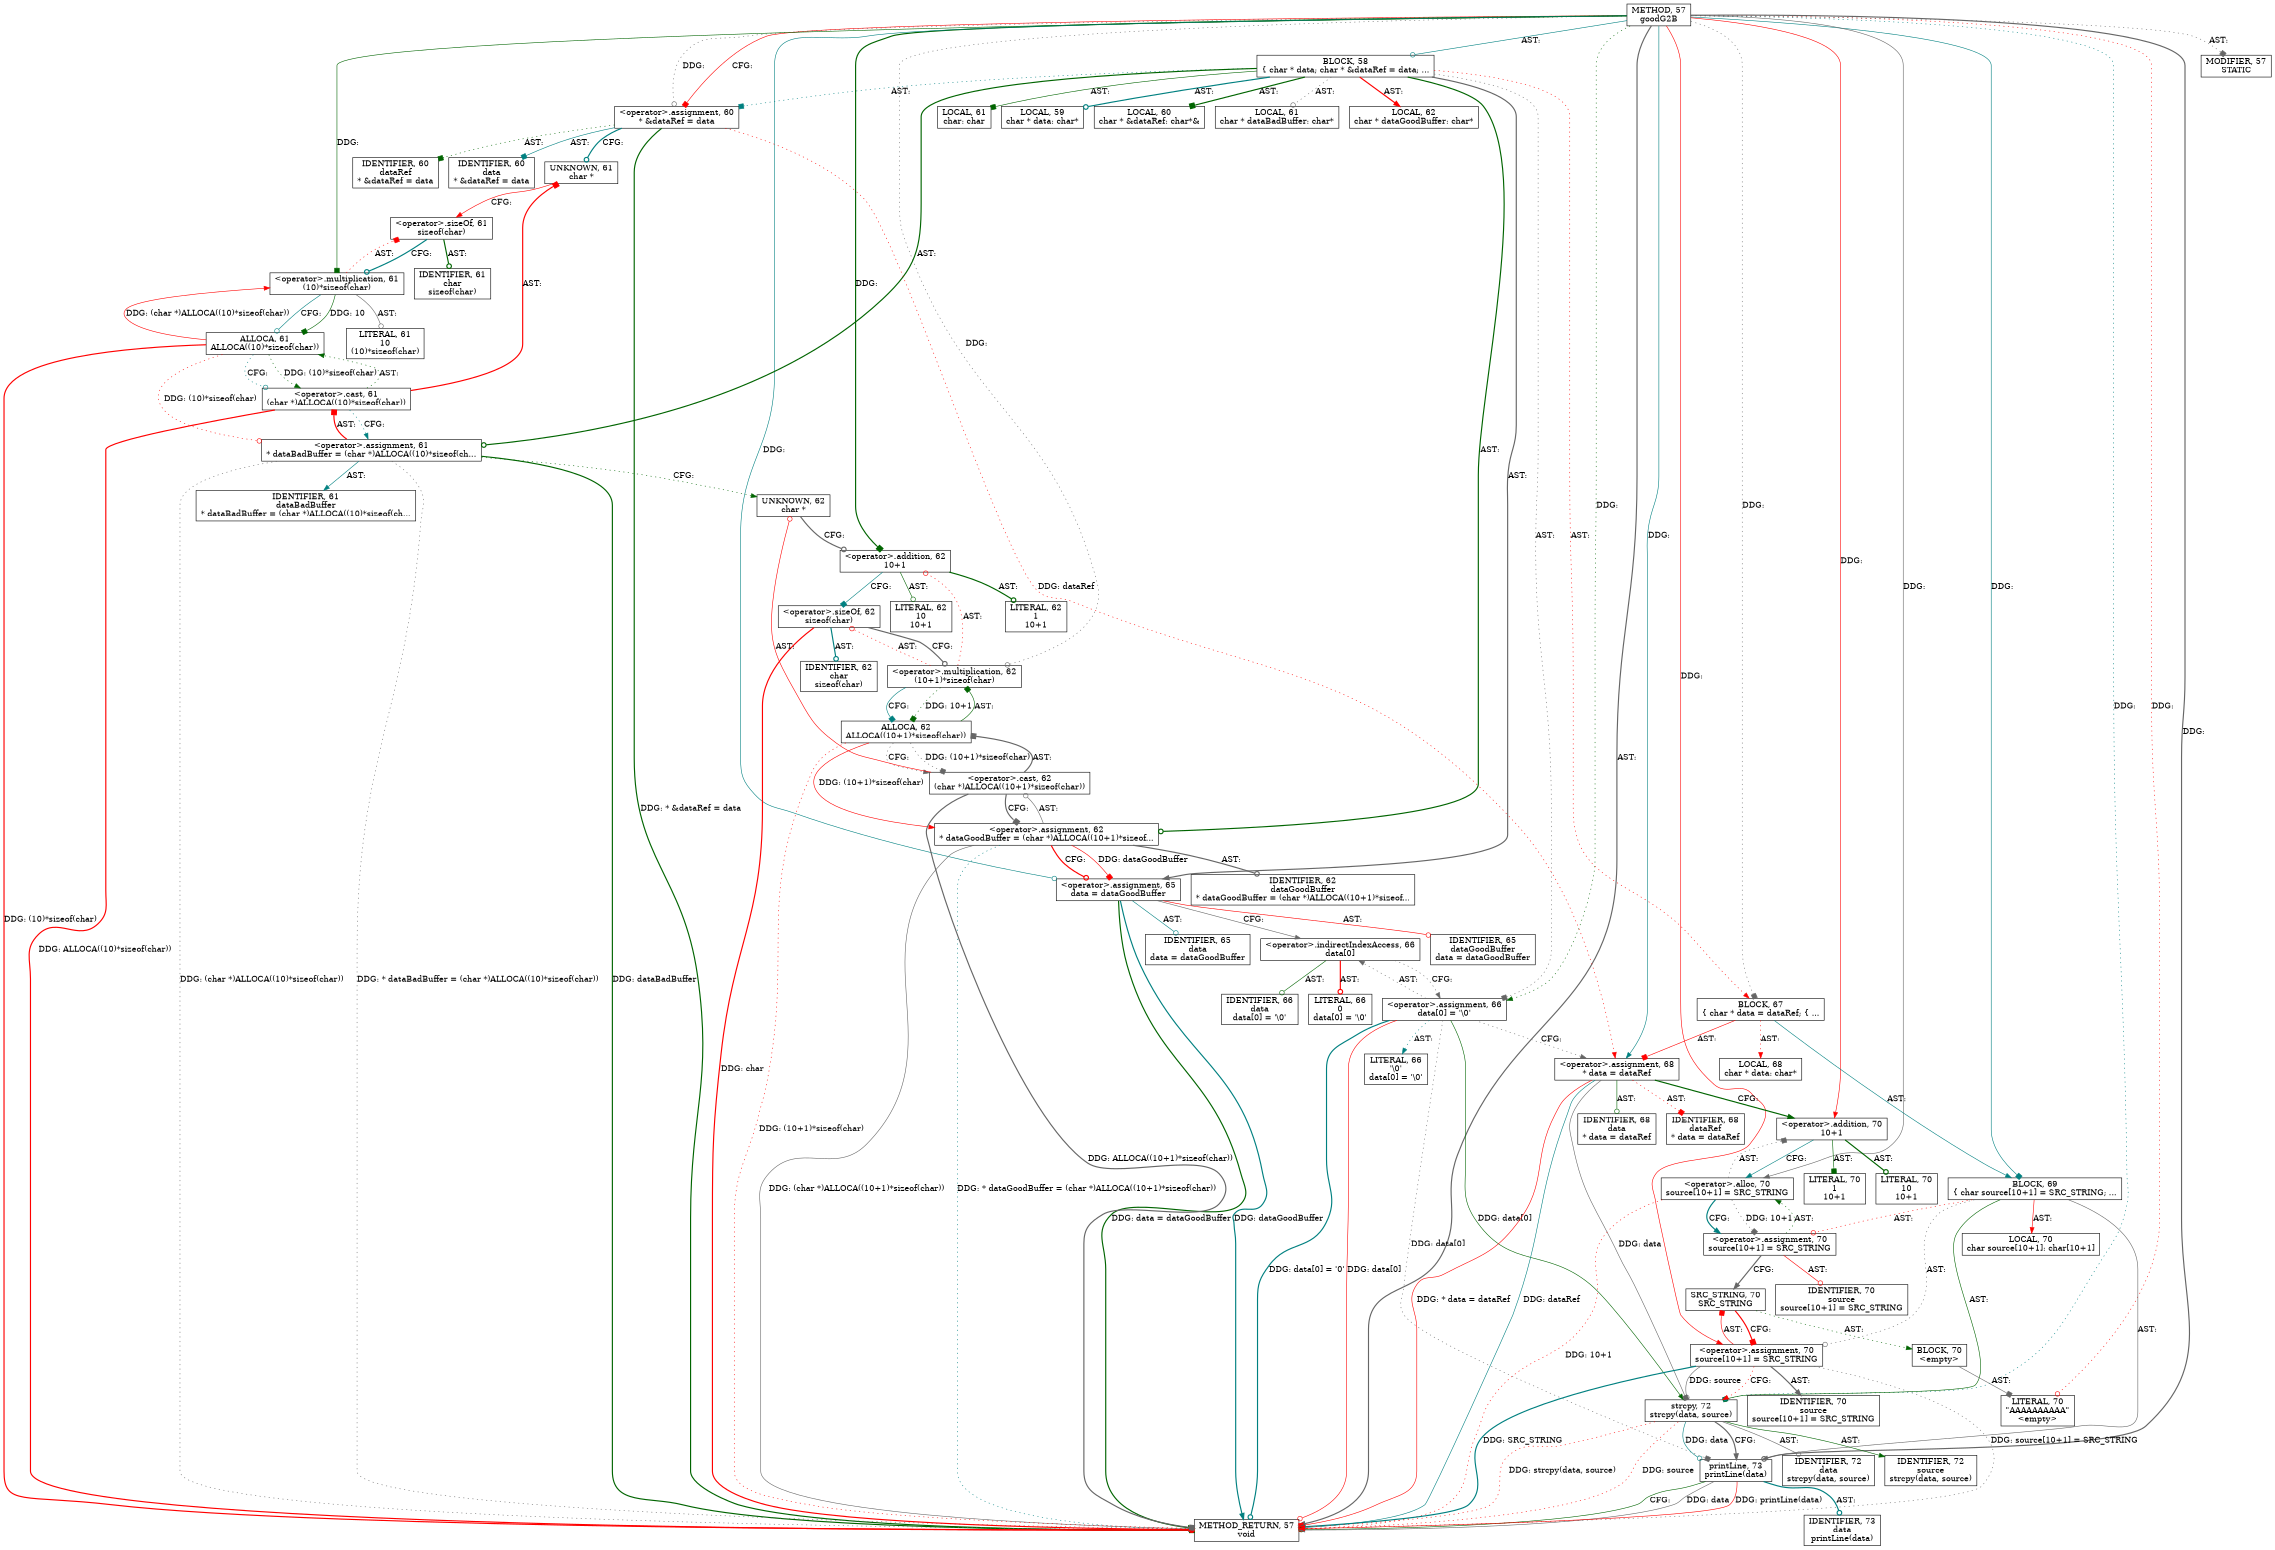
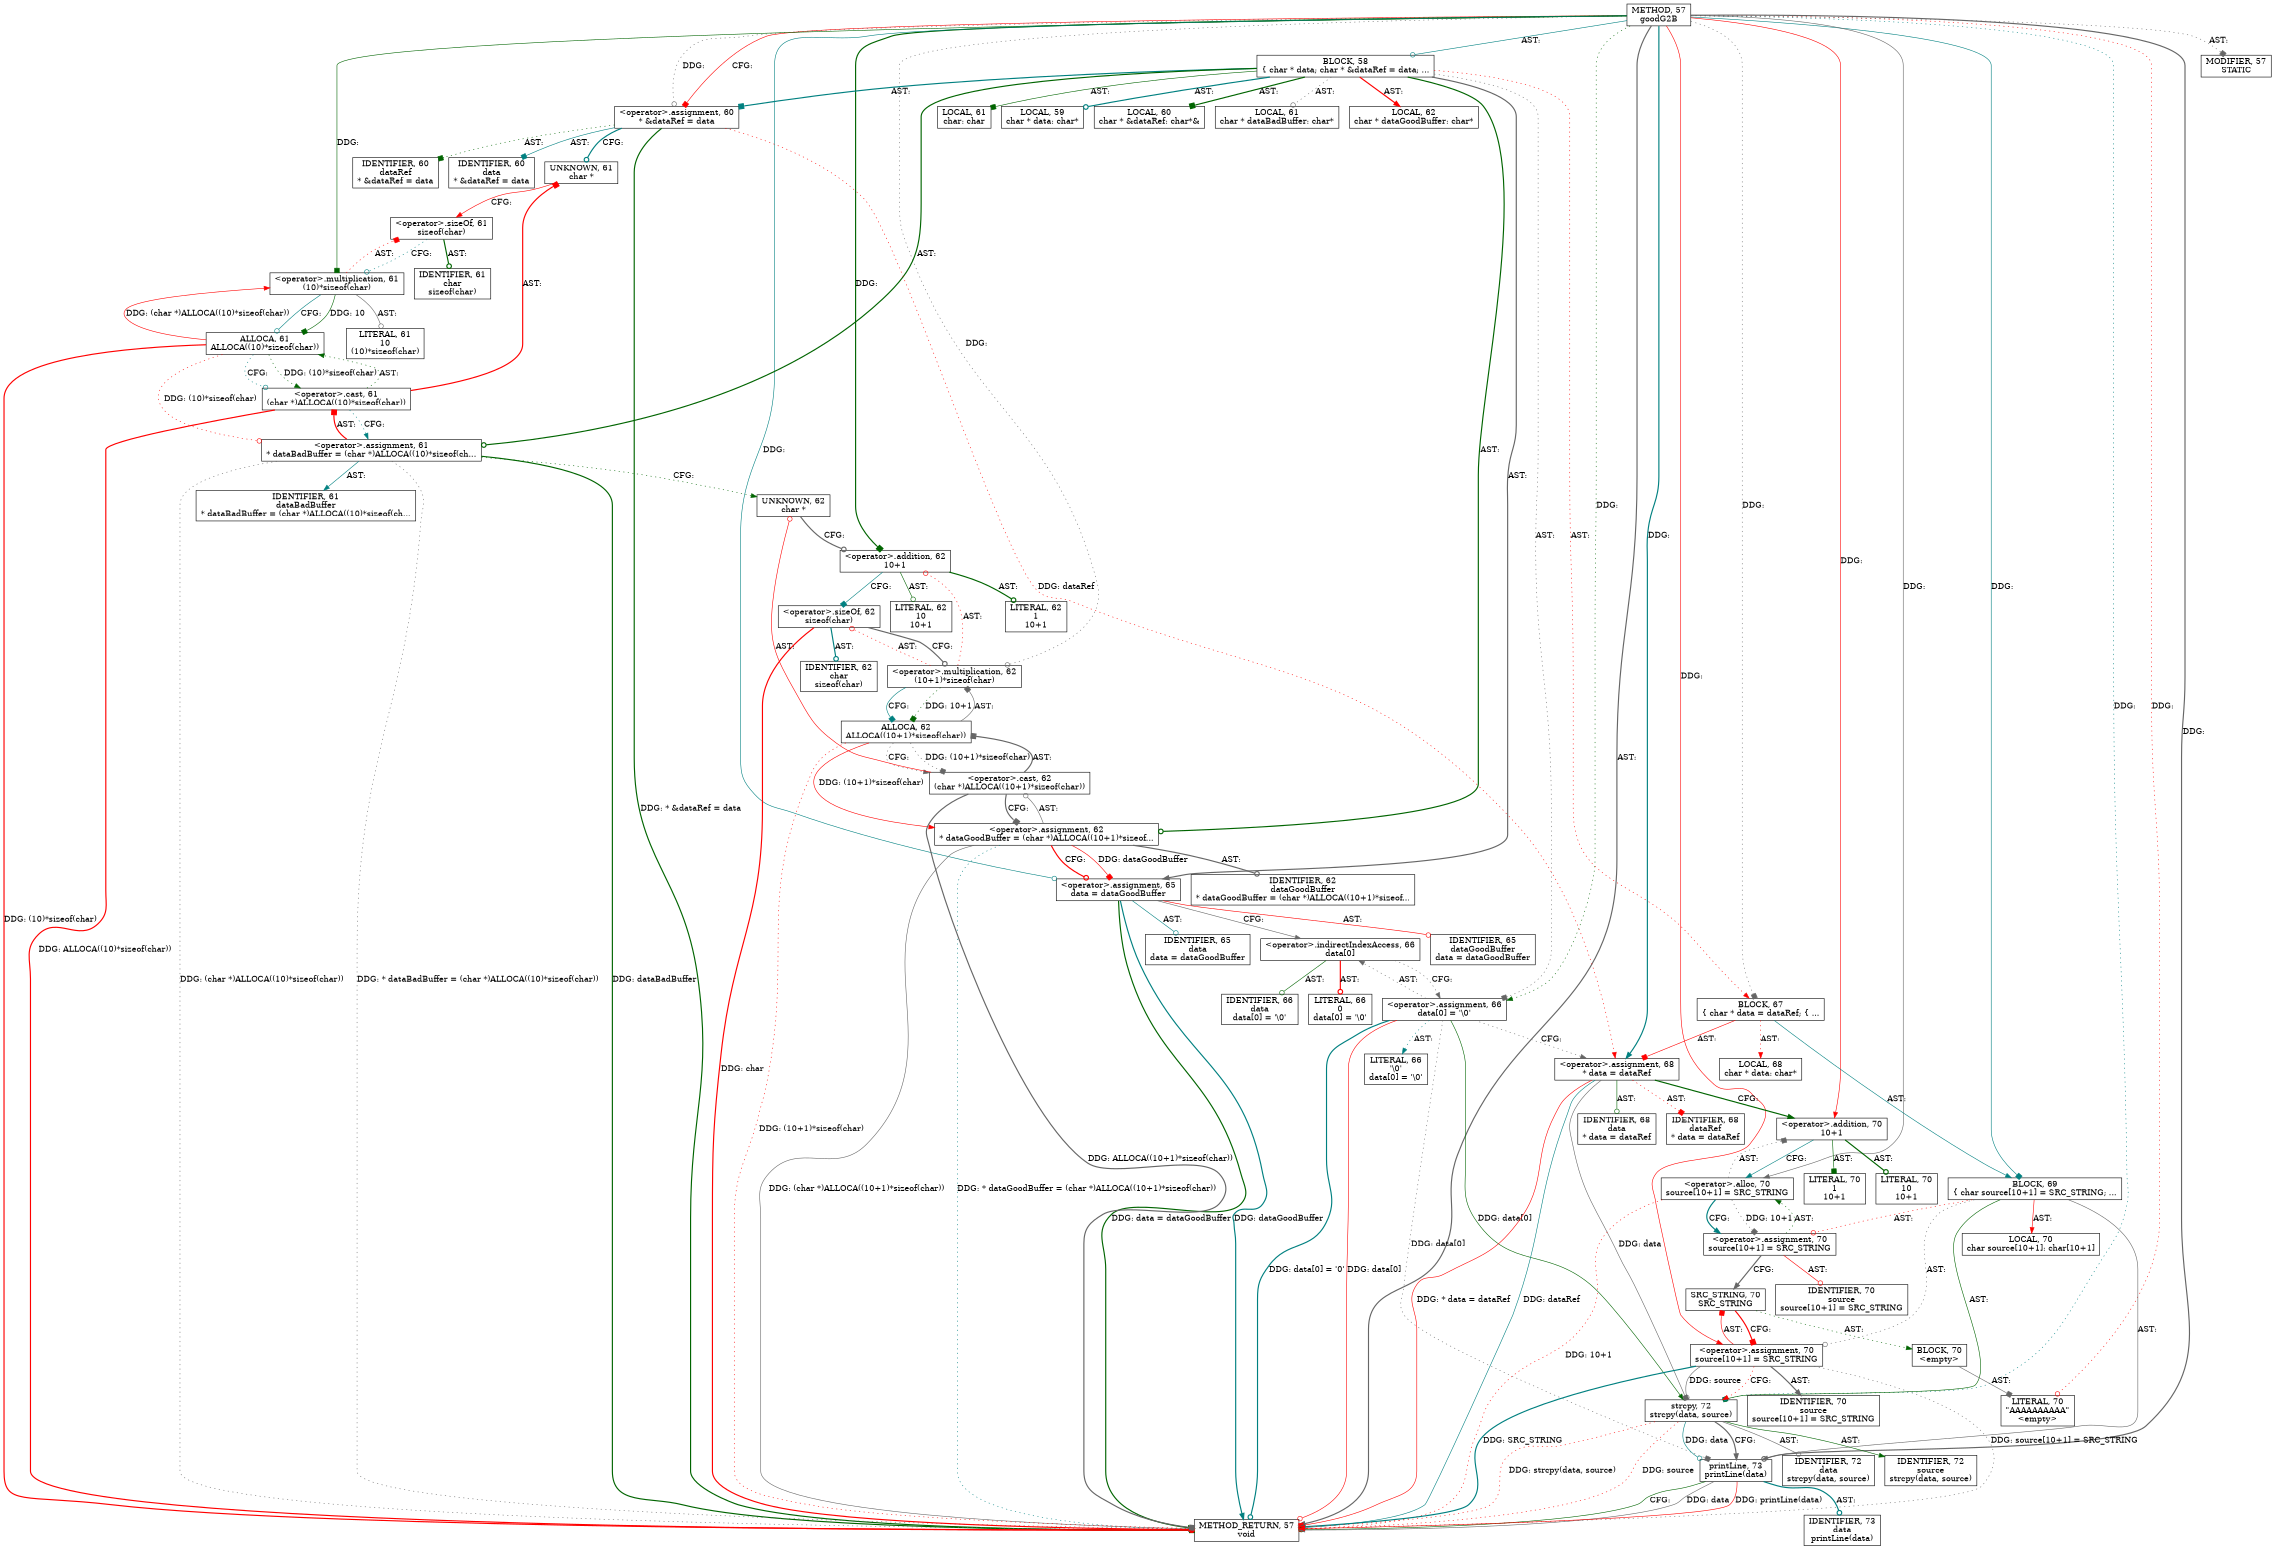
edge "BLOCK, 58" -> "<operator>.assignment, 60": style dotted -> bold
edge "<operator>.sizeOf, 61" -> "<operator>.multiplication, 61": style bold -> dotted
edge "METHOD, 57" -> "<operator>.assignment, 68": style solid -> bold
edge "ALLOCA, 62" -> "<operator>.multiplication, 62": color darkgreen -> gray40
